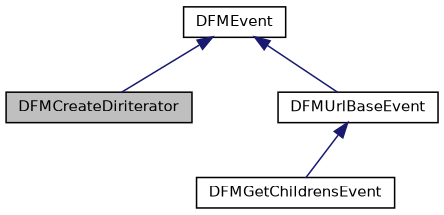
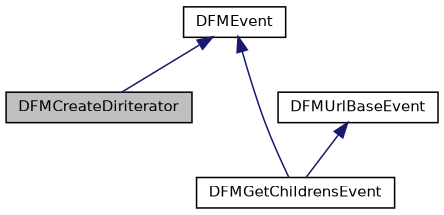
edge "DFMUrlBaseEvent" -> "DFMEvent": now "DFMGetChildrensEvent" -> "DFMEvent"
